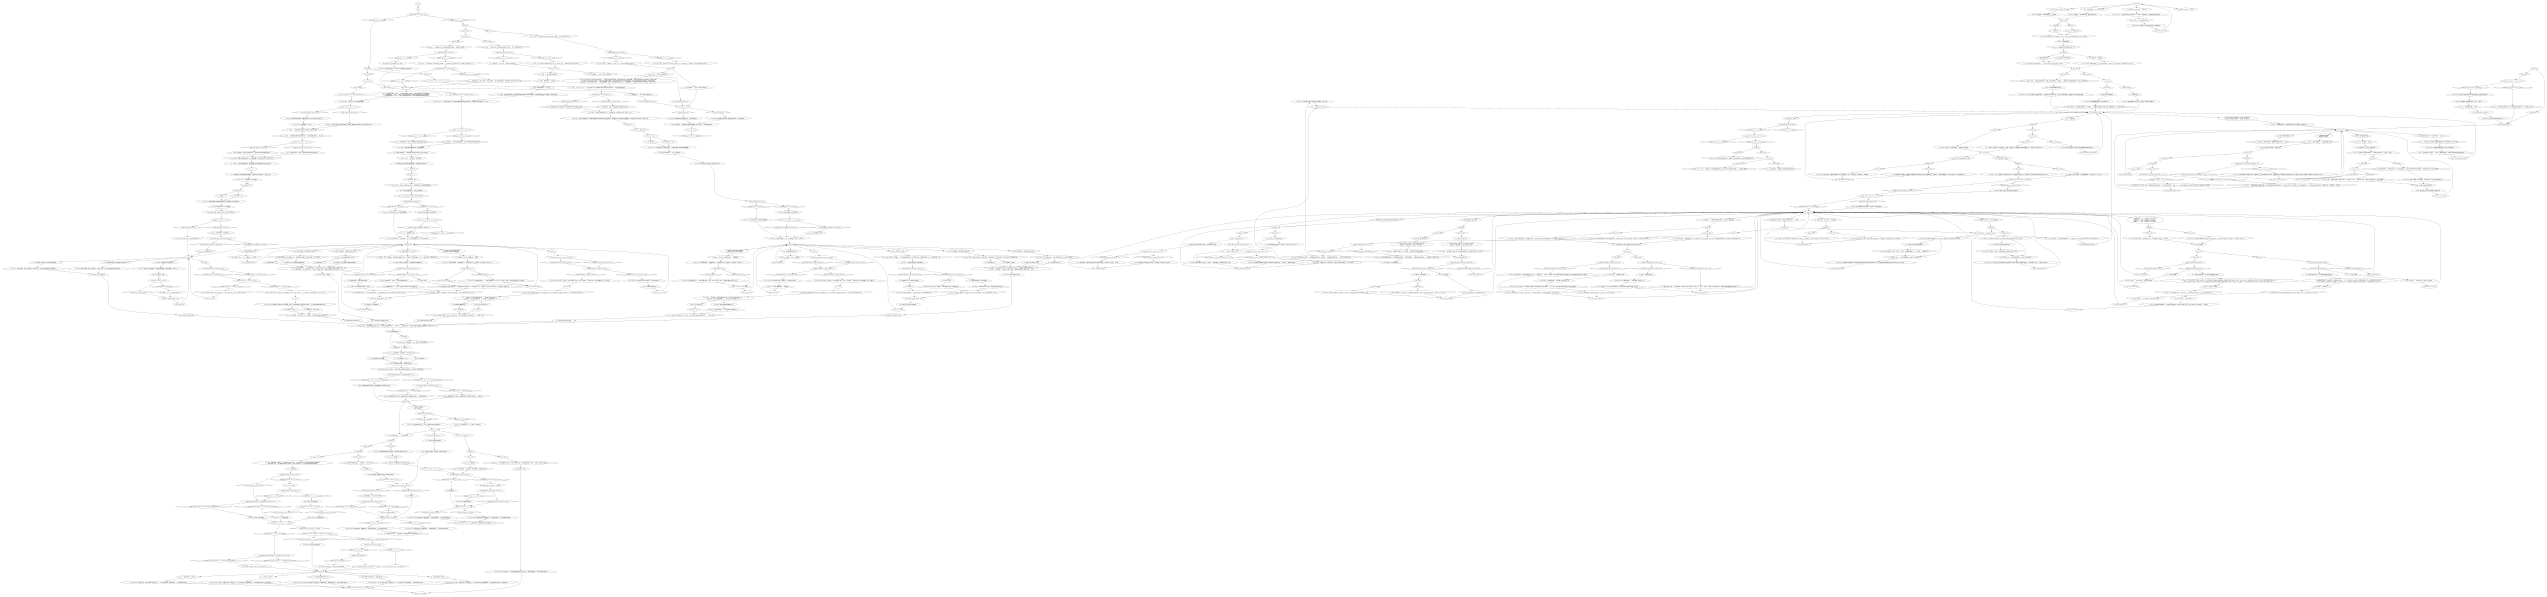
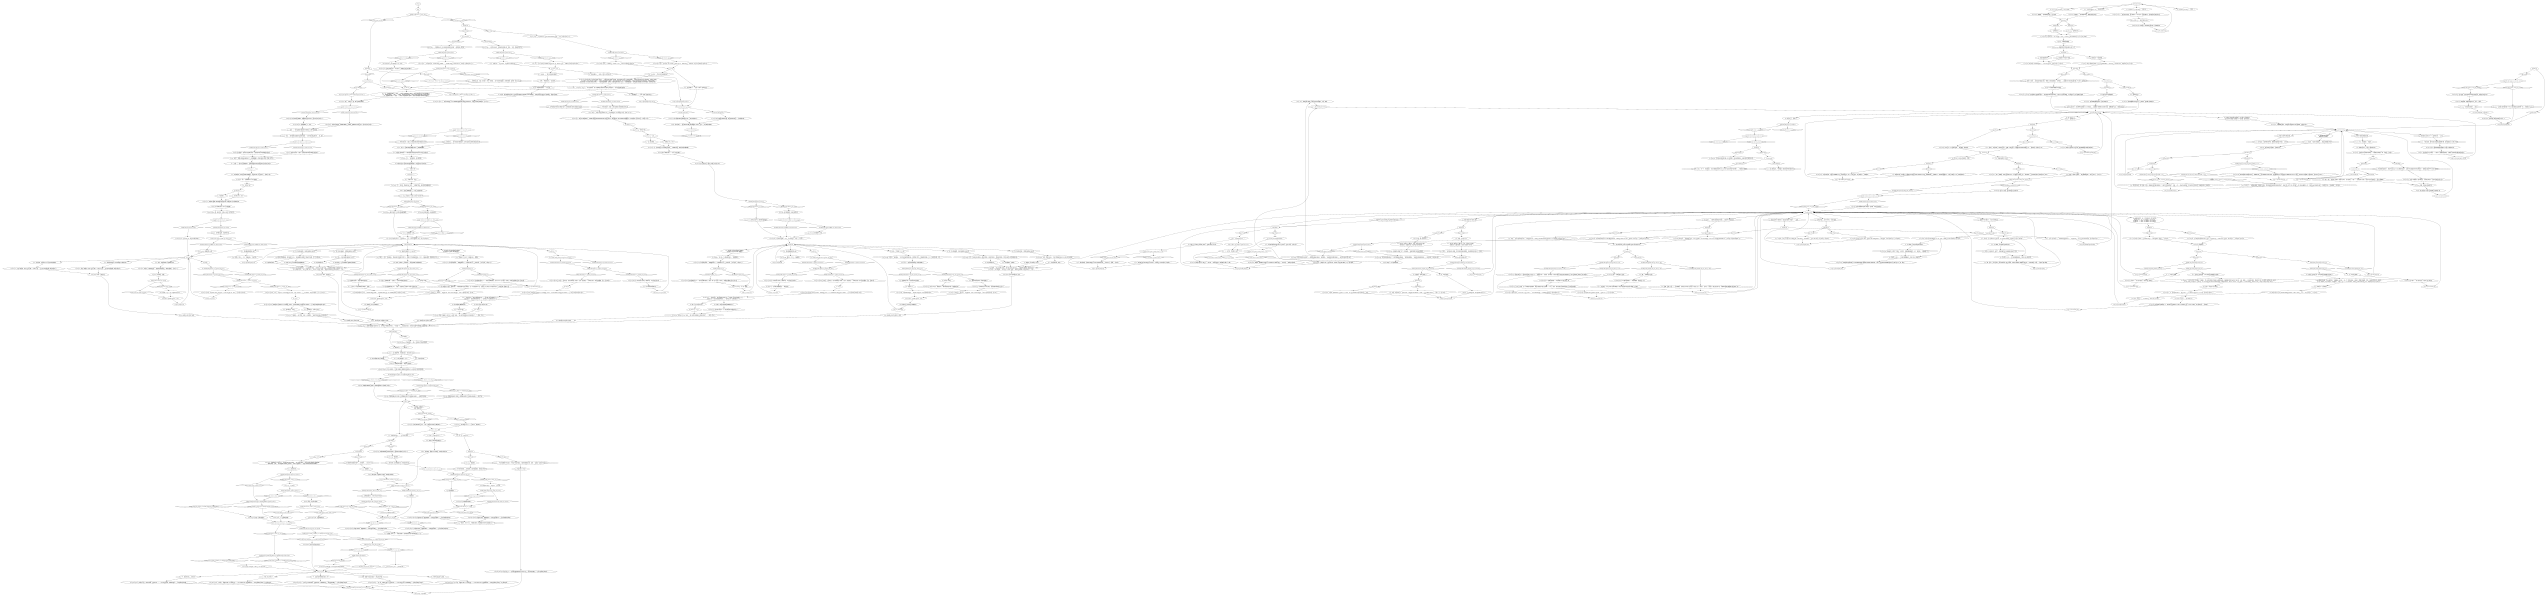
node "phasmid_他的确精力充沛": label "phasmid_他的确精力充沛" -> "phasmid_appearance"
